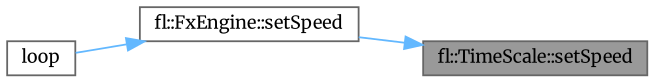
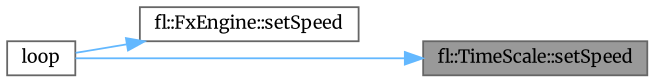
edge "fl::FxEngine::setSpeed" -> "fl::TimeScale::setSpeed": now "loop" -> "fl::TimeScale::setSpeed"
